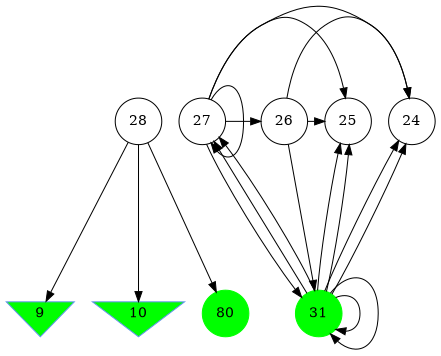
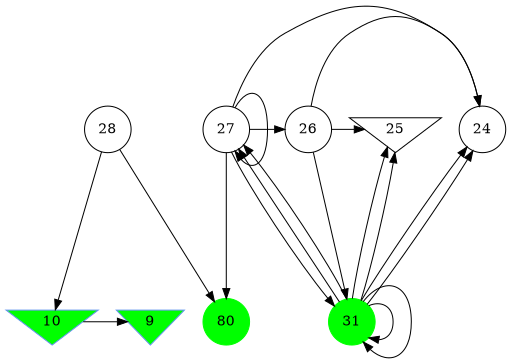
edge "27" -> "25": now "27" -> "80"
node "25": shape circle -> invtriangle
edge "28" -> "9": now "10" -> "9"
